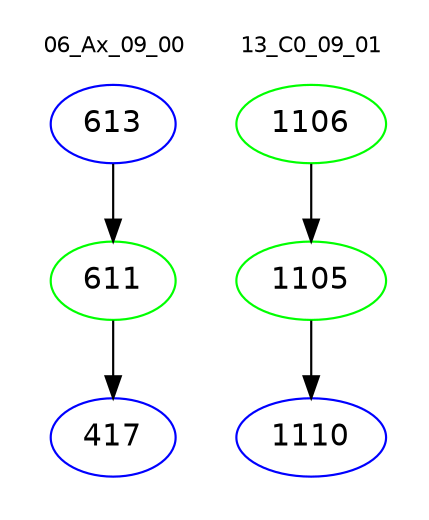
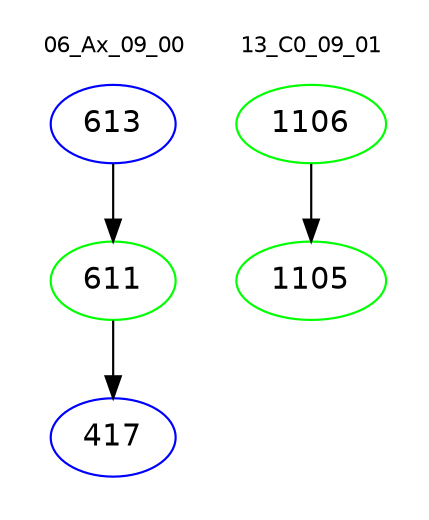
node "1110": removed
